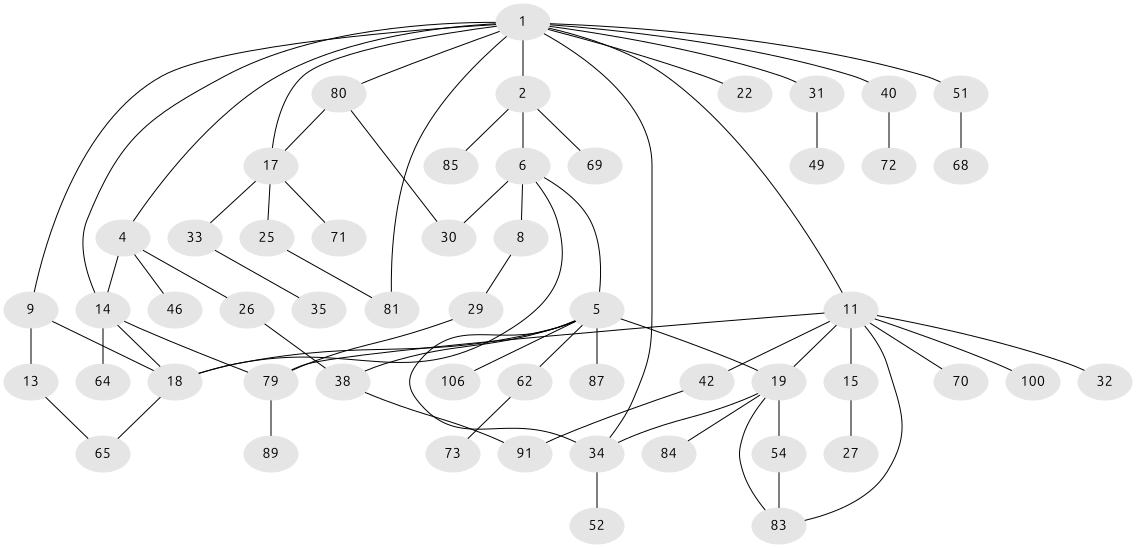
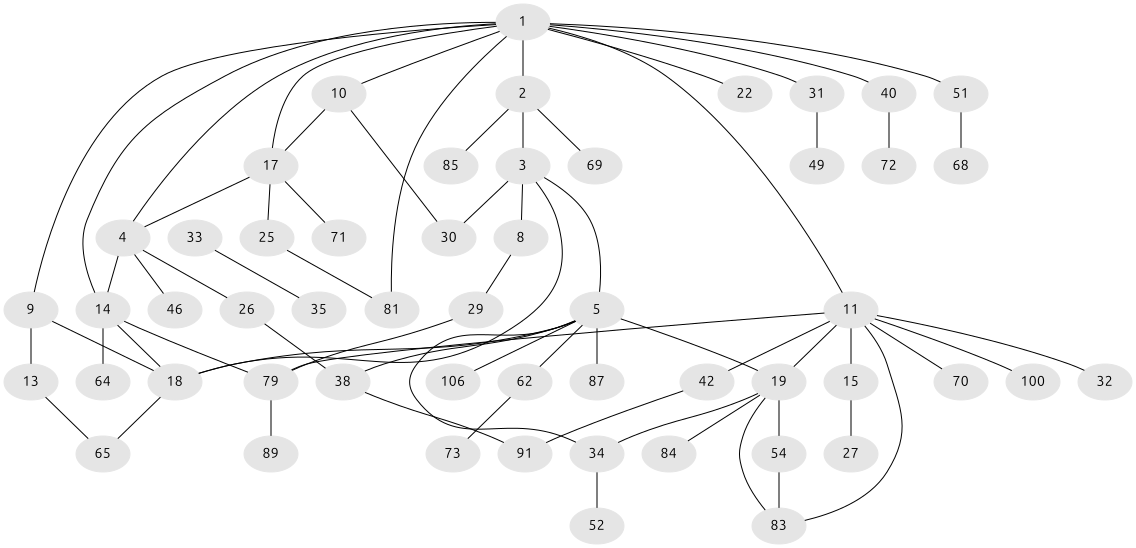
node "80": label "80" -> "10"
node "6": label "6" -> "3"
edge "17" -- "33": now "17" -- "4"
edge "1" -- "34": removed
